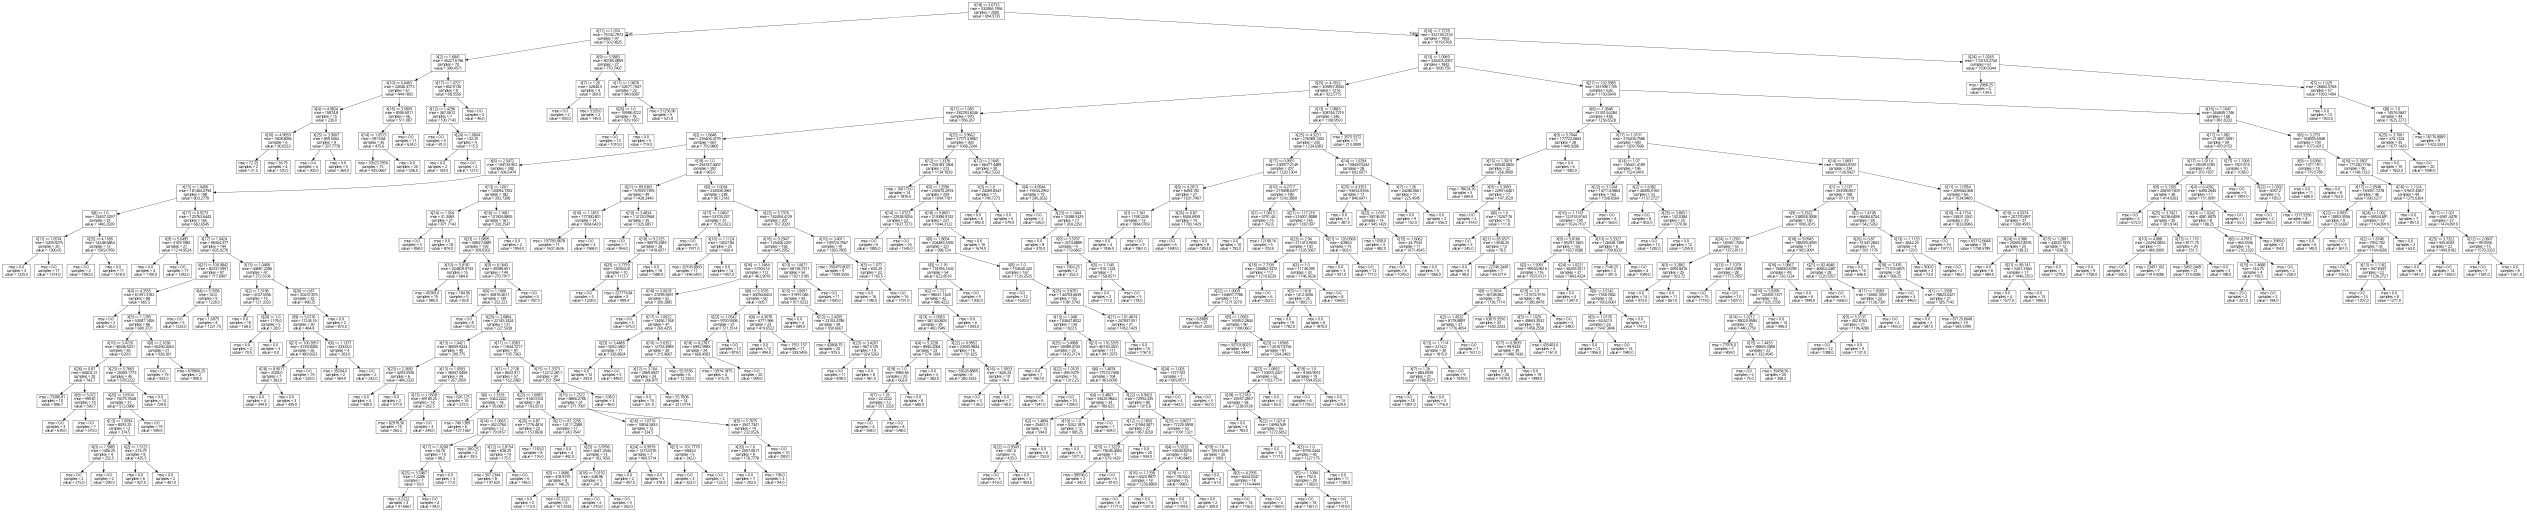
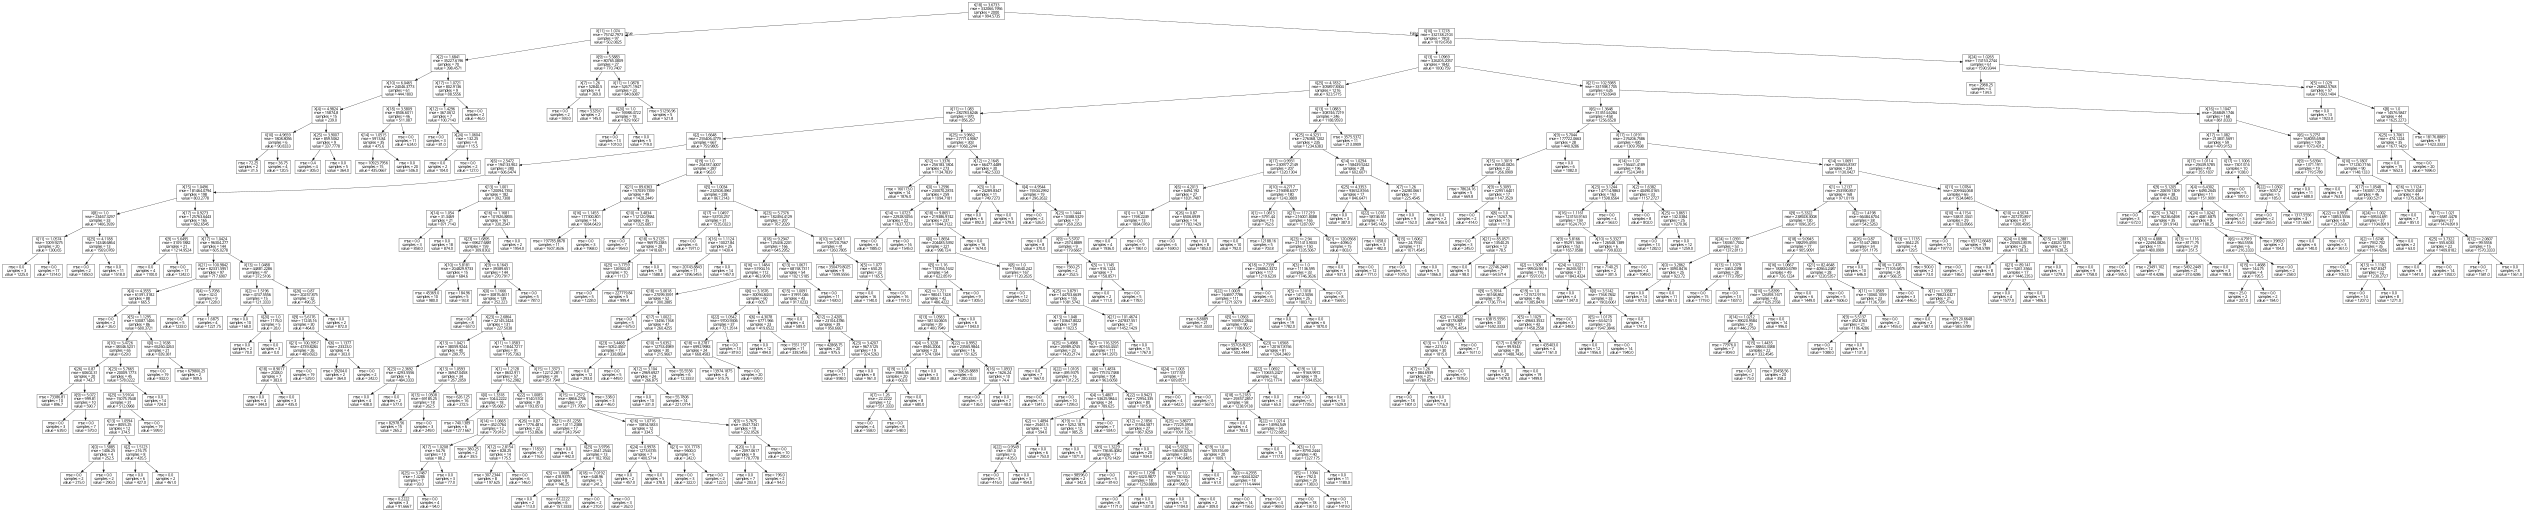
edge "X[17] <= 1.1006 mse = 730137.6 samples = 10 value = 1038.0" -> "mse = 0.0 samples = 5 value = 1891.0": reversed
edge "X[9] <= 5.5137 mse = 452.8163 samples = 21 value = 1106.4286" -> "mse = 0.0 samples = 9 value = 1131.0": reversed
edge "X[26] <= 0.87 mse = 1776.4814 samples = 22 value = 153.8636" -> "X[12] <= 2.8154 mse = 828.25 samples = 14 value = 175.5": added
